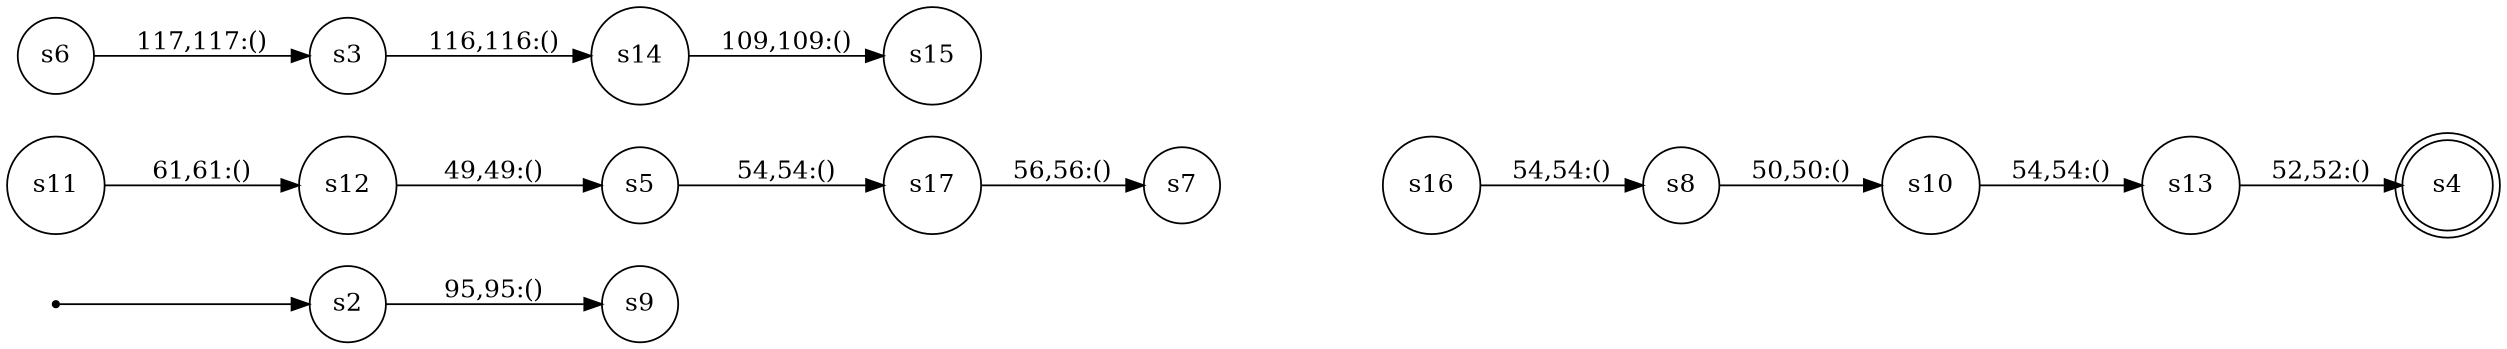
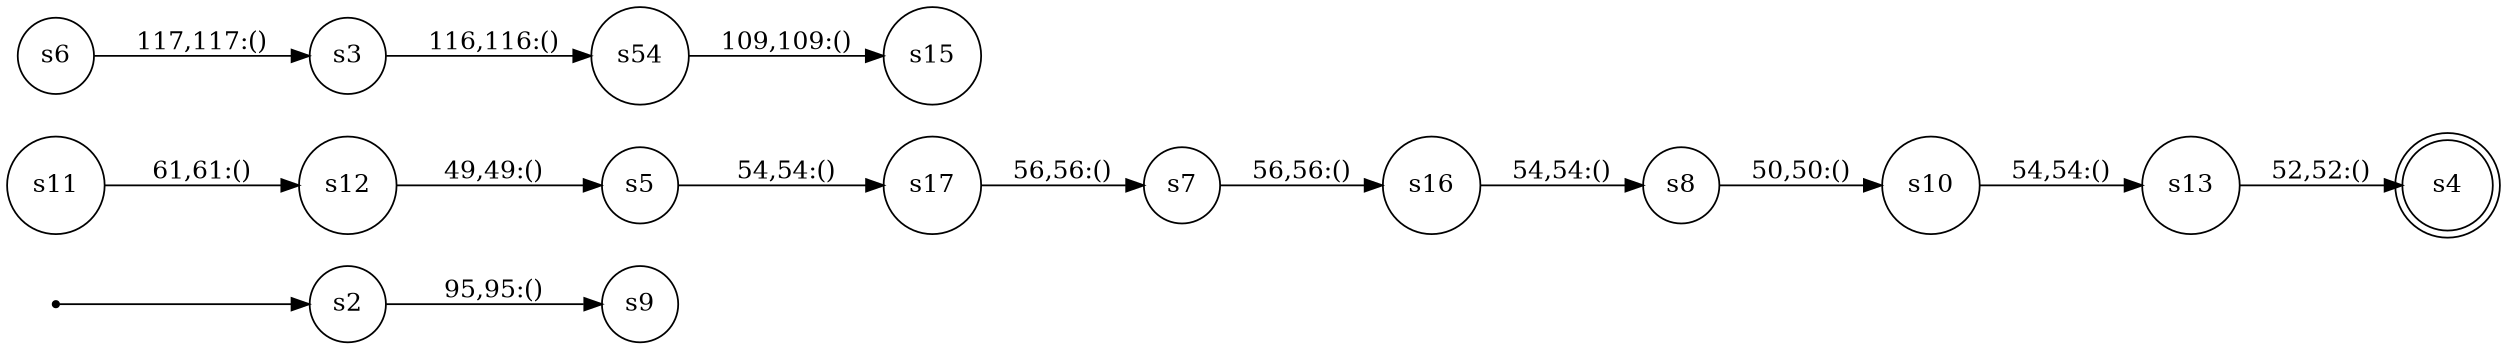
node "s14": label "s14" -> "s54"
edge "s7" -> "s16": added, label "56,56:()"
